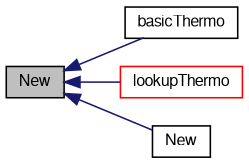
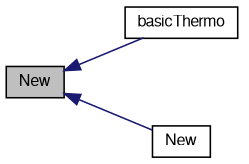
node "lookupThermo": removed
